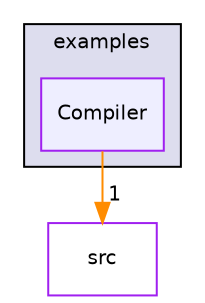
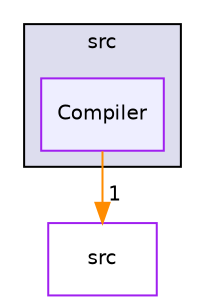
cluster "examples": label "examples" -> "src"
